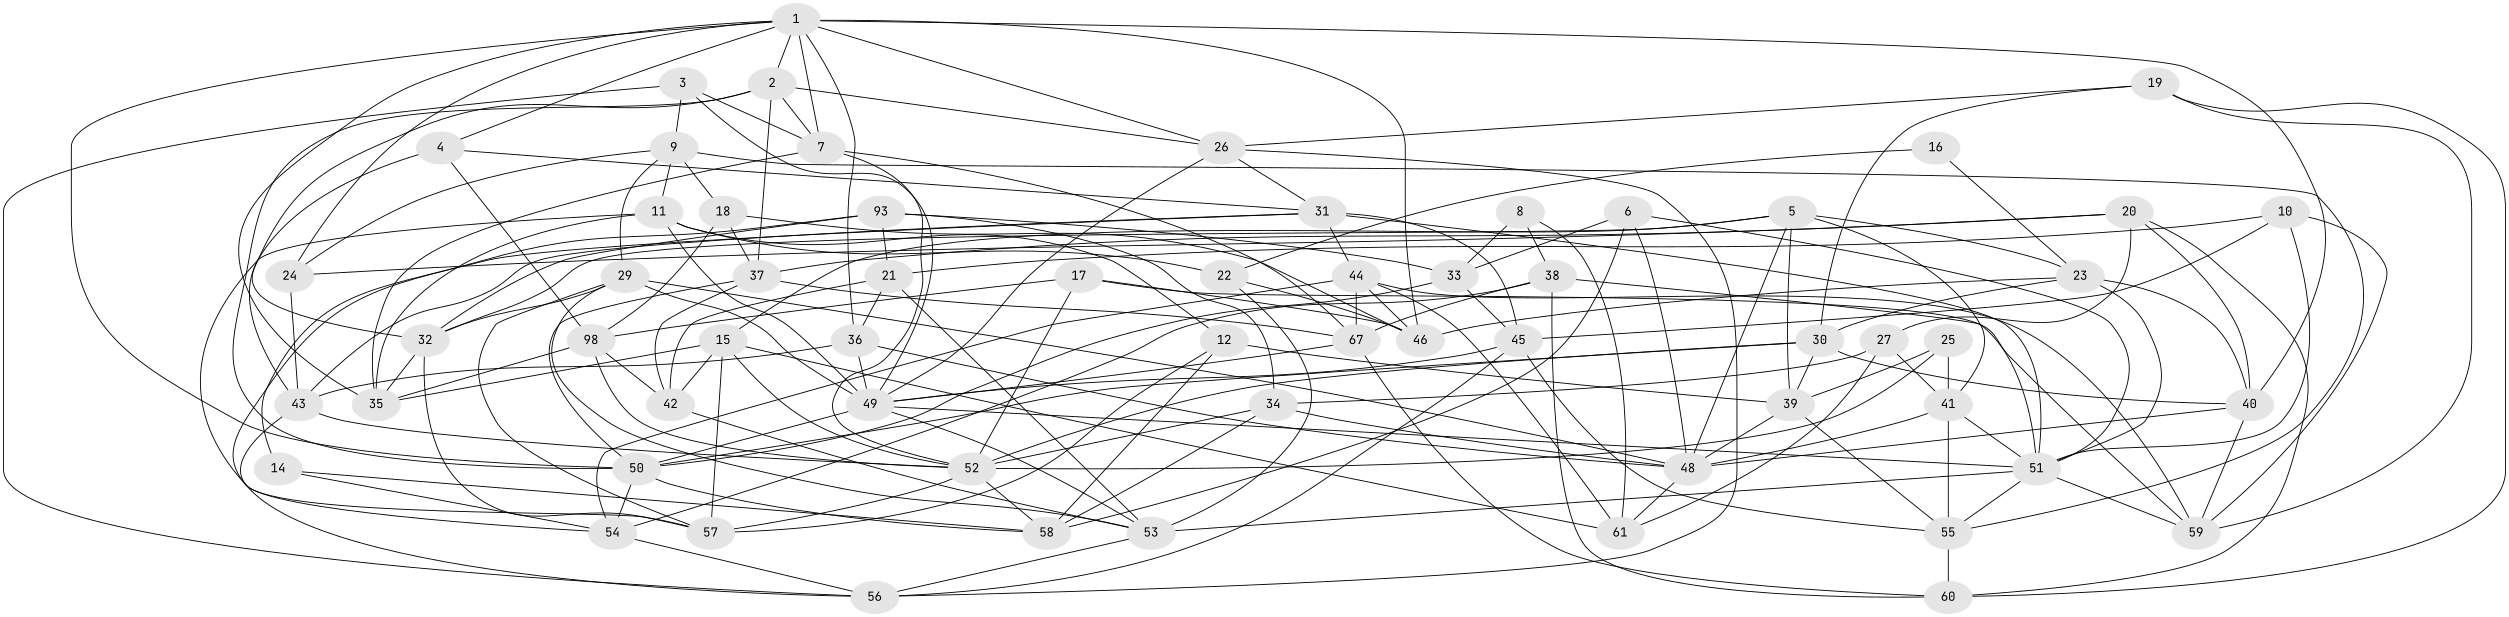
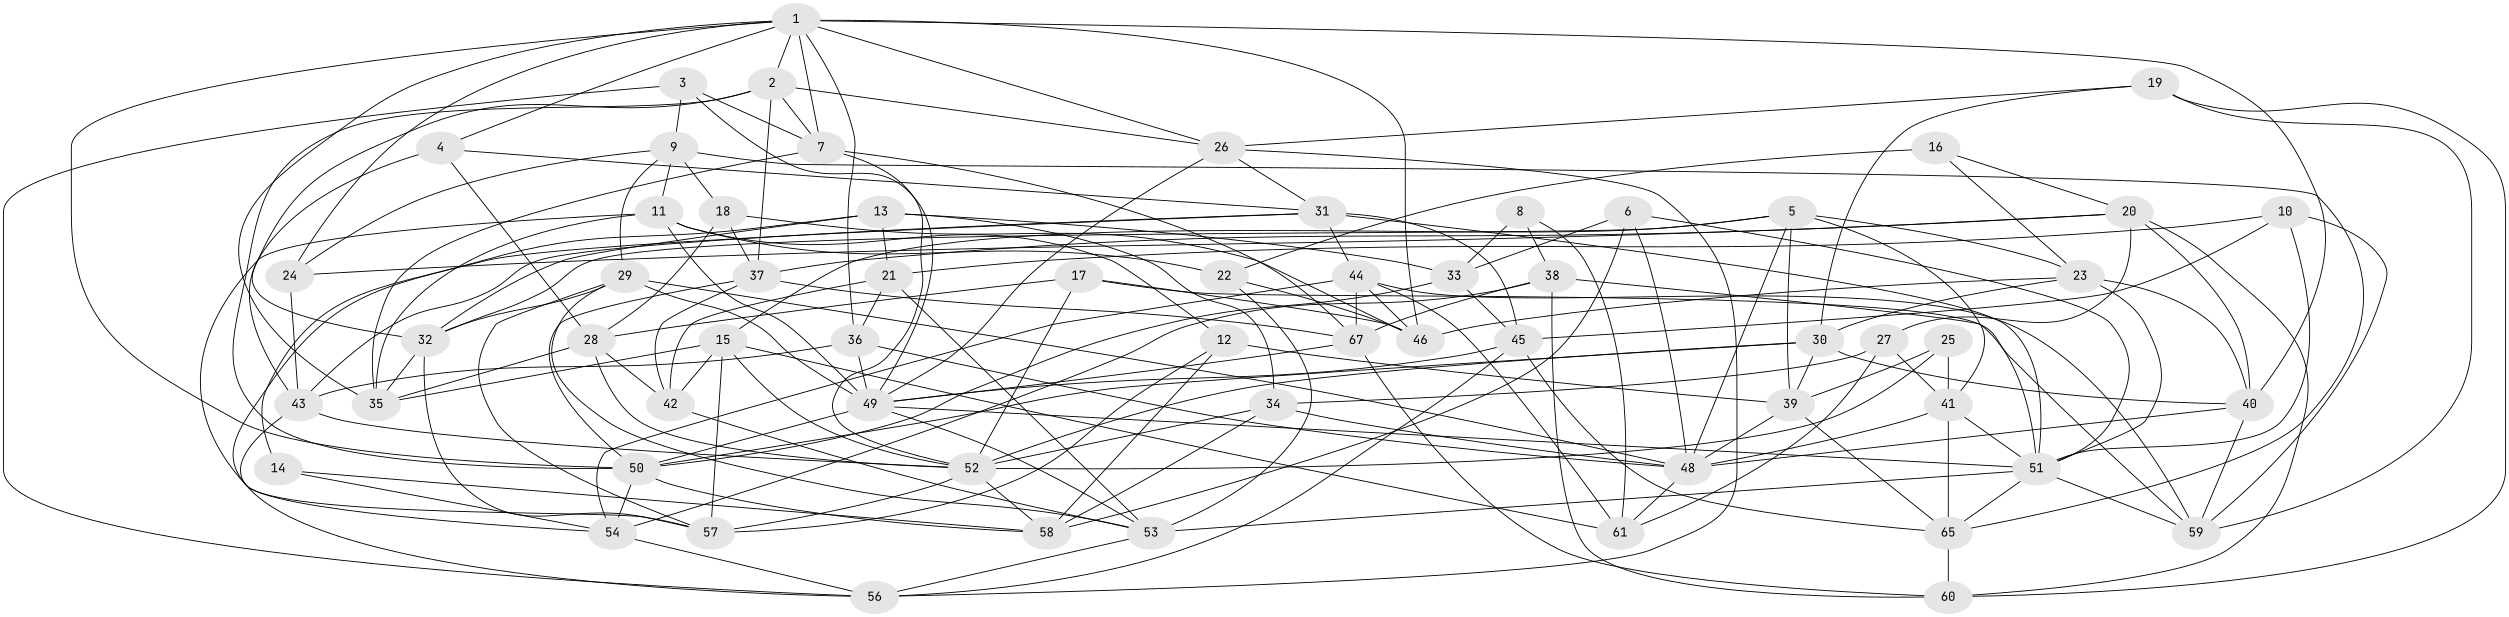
edge "16" -- "20": added
node "93": label "93" -> "13"
node "98": label "98" -> "28"
node "55": label "55" -> "65"
